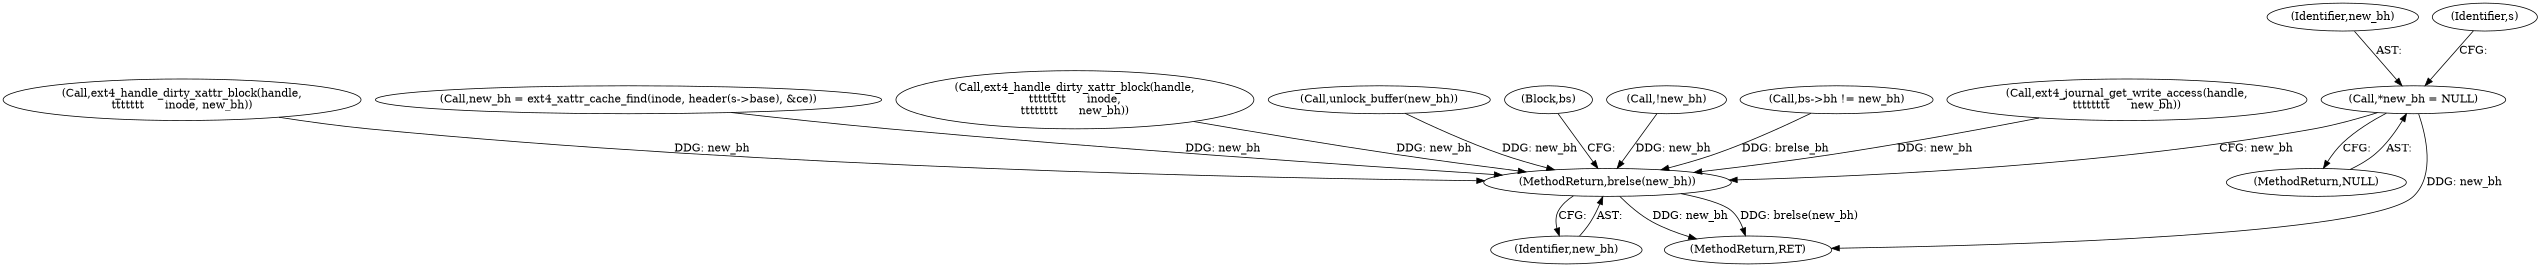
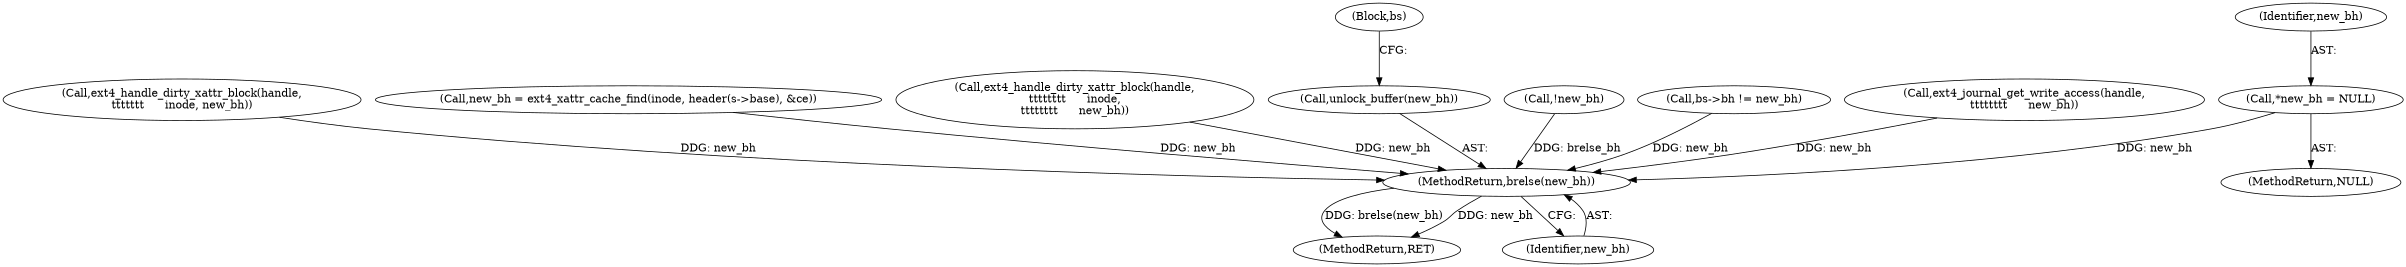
node "(Identifier,s)": removed
edge "(Block,bs)" -> "(MethodReturn,brelse(new_bh))": now "(Block,bs)" -> "(Call,unlock_buffer(new_bh))"
edge "(Call,unlock_buffer(new_bh))" -> "(MethodReturn,brelse(new_bh))": label "DDG: new_bh" -> "AST: "
edge "(Call,!new_bh)" -> "(MethodReturn,brelse(new_bh))": label "DDG: new_bh" -> "DDG: brelse_bh"
edge "(Call,bs->bh != new_bh)" -> "(MethodReturn,brelse(new_bh))": label "DDG: brelse_bh" -> "DDG: new_bh"
edge "(Call,*new_bh = NULL)" -> "(MethodReturn,brelse(new_bh))": label "CFG: new_bh" -> "DDG: new_bh"
edge "(Call,*new_bh = NULL)" -> "(MethodReturn,NULL)": label "CFG: " -> "AST: "
edge "(MethodReturn,NULL)" -> "(Call,*new_bh = NULL)": removed, label "AST:"
edge "(Call,*new_bh = NULL)" -> "(MethodReturn,RET)": removed, label "DDG: new_bh"
